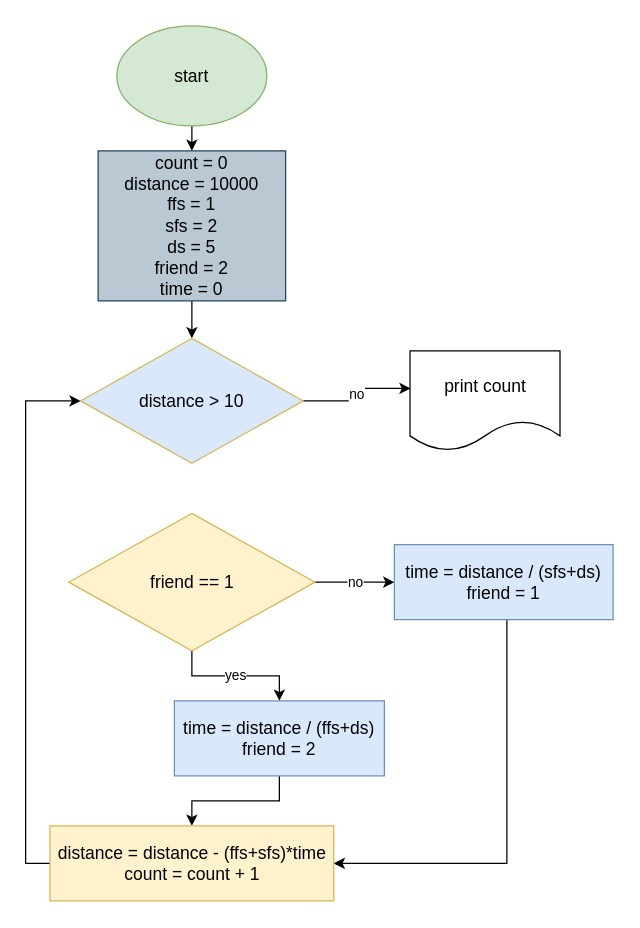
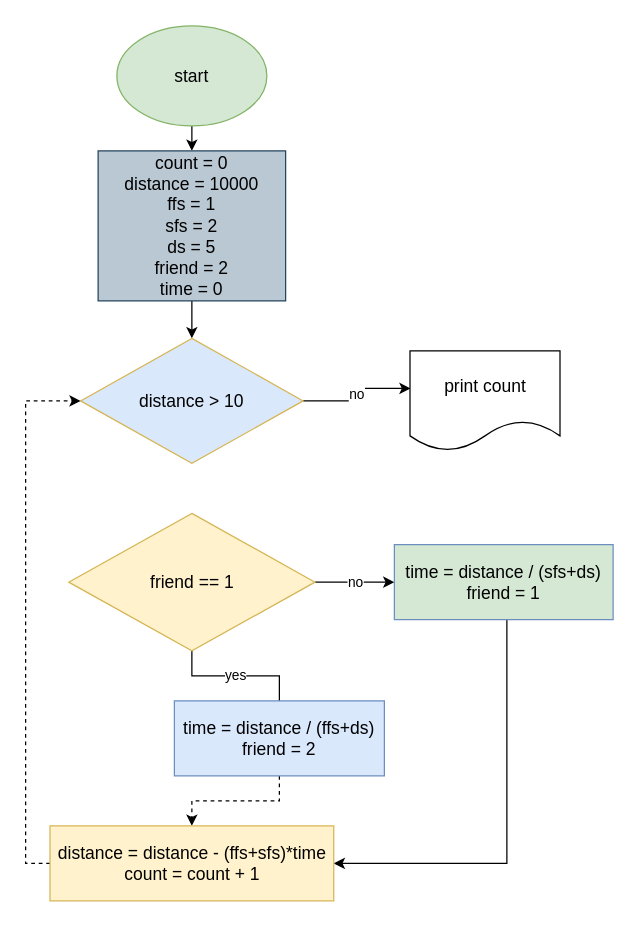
node "time = distance / (sfs+ds) friend = 1": fillcolor #dae8fc -> #d5e8d4
edge "distance = distance - (ffs+sfs)*time count = count + 1" -> "distance > 10": style solid -> dashed
edge "friend == 1" -> "time = distance / (ffs+ds) friend = 2": arrowhead classic -> none
edge "time = distance / (ffs+ds) friend = 2" -> "distance = distance - (ffs+sfs)*time count = count + 1": style solid -> dashed
